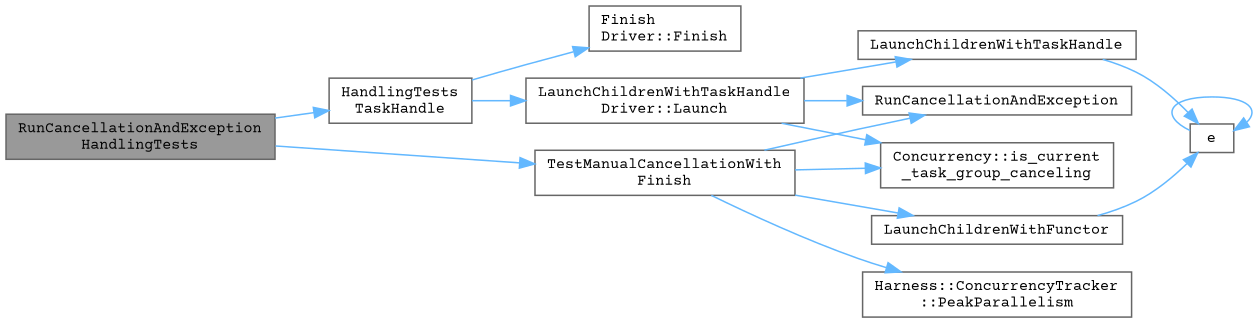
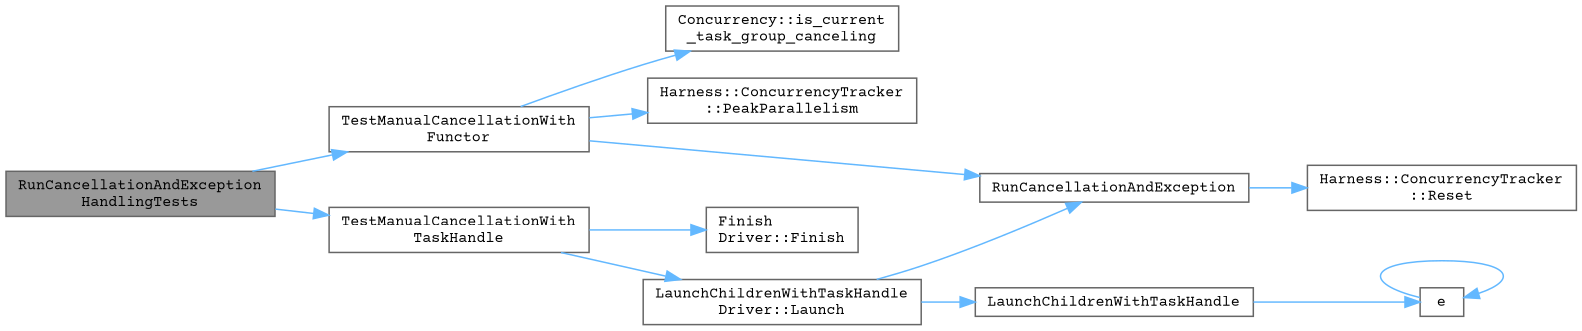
node "HandlingTests TaskHandle": label "HandlingTests TaskHandle" -> "TestManualCancellationWith TaskHandle"
edge "LaunchChildrenWithTaskHandle Driver::Launch" -> "Concurrency::is_current _task_group_canceling": removed
node "TestManualCancellationWith Finish": label "TestManualCancellationWith Finish" -> "TestManualCancellationWith Functor"
node "Harness::ConcurrencyTracker ::Reset": added
node "LaunchChildrenWithFunctor": removed
